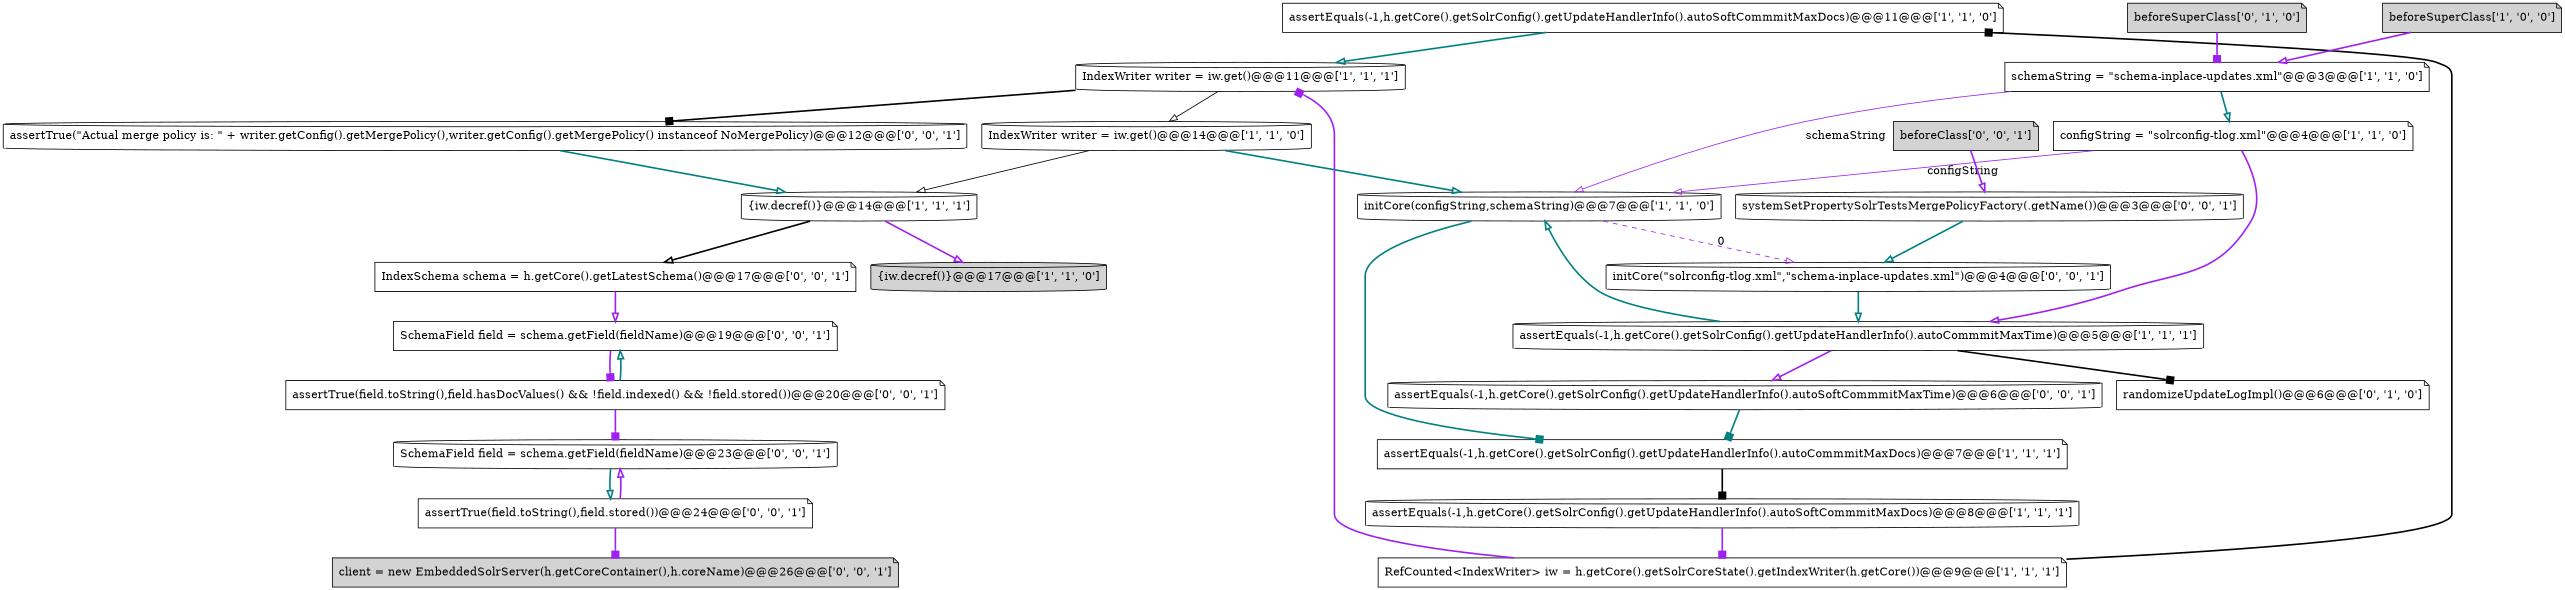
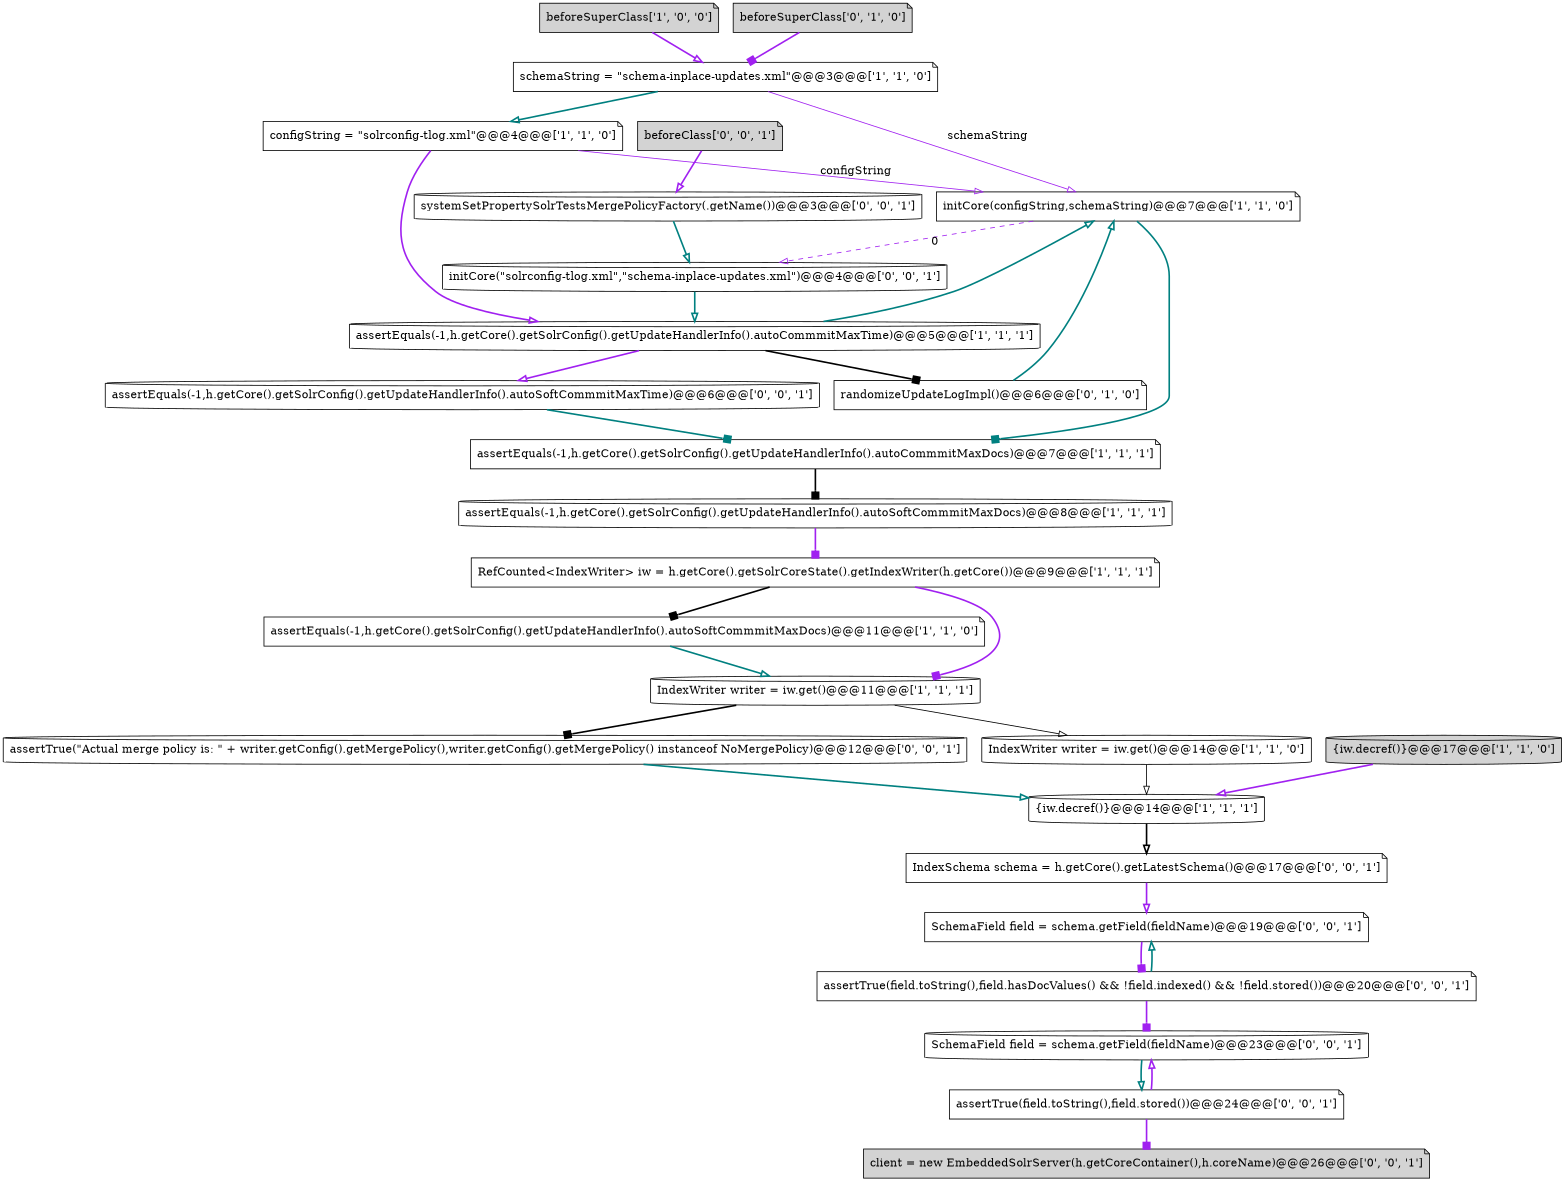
edge "IndexWriter writer = iw.get()@@@14@@@['1', '1', '0']" -> "initCore(configString,schemaString)@@@7@@@['1', '1', '0']": now "randomizeUpdateLogImpl()@@@6@@@['0', '1', '0']" -> "initCore(configString,schemaString)@@@7@@@['1', '1', '0']"
node "initCore(configString,schemaString)@@@7@@@['1', '1', '0']": shape cylinder -> note
edge "{iw.decref()}@@@14@@@['1', '1', '1']" -> "{iw.decref()}@@@17@@@['1', '1', '0']": reversed
